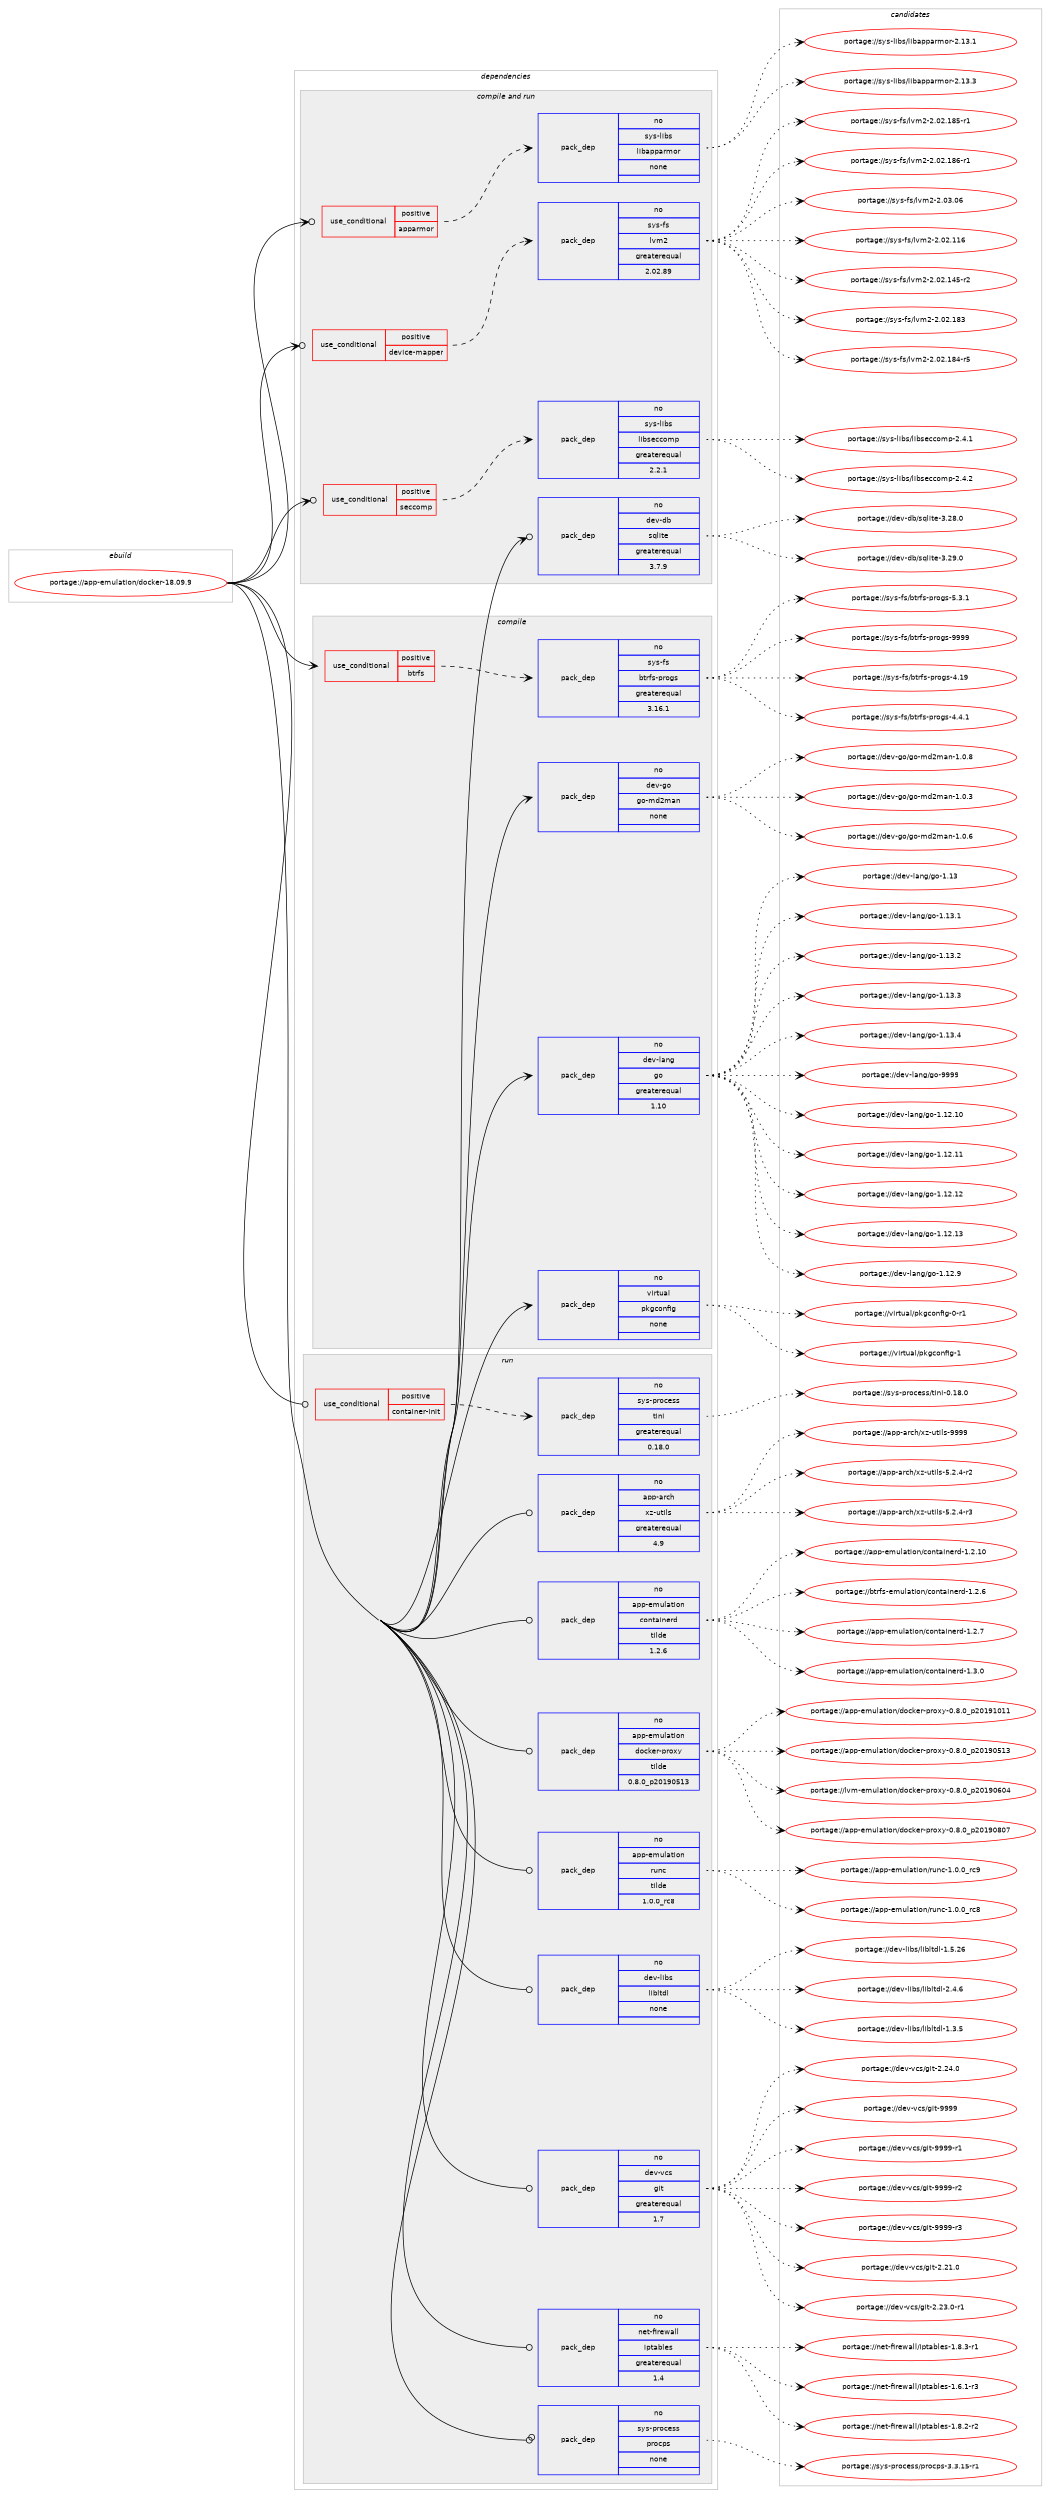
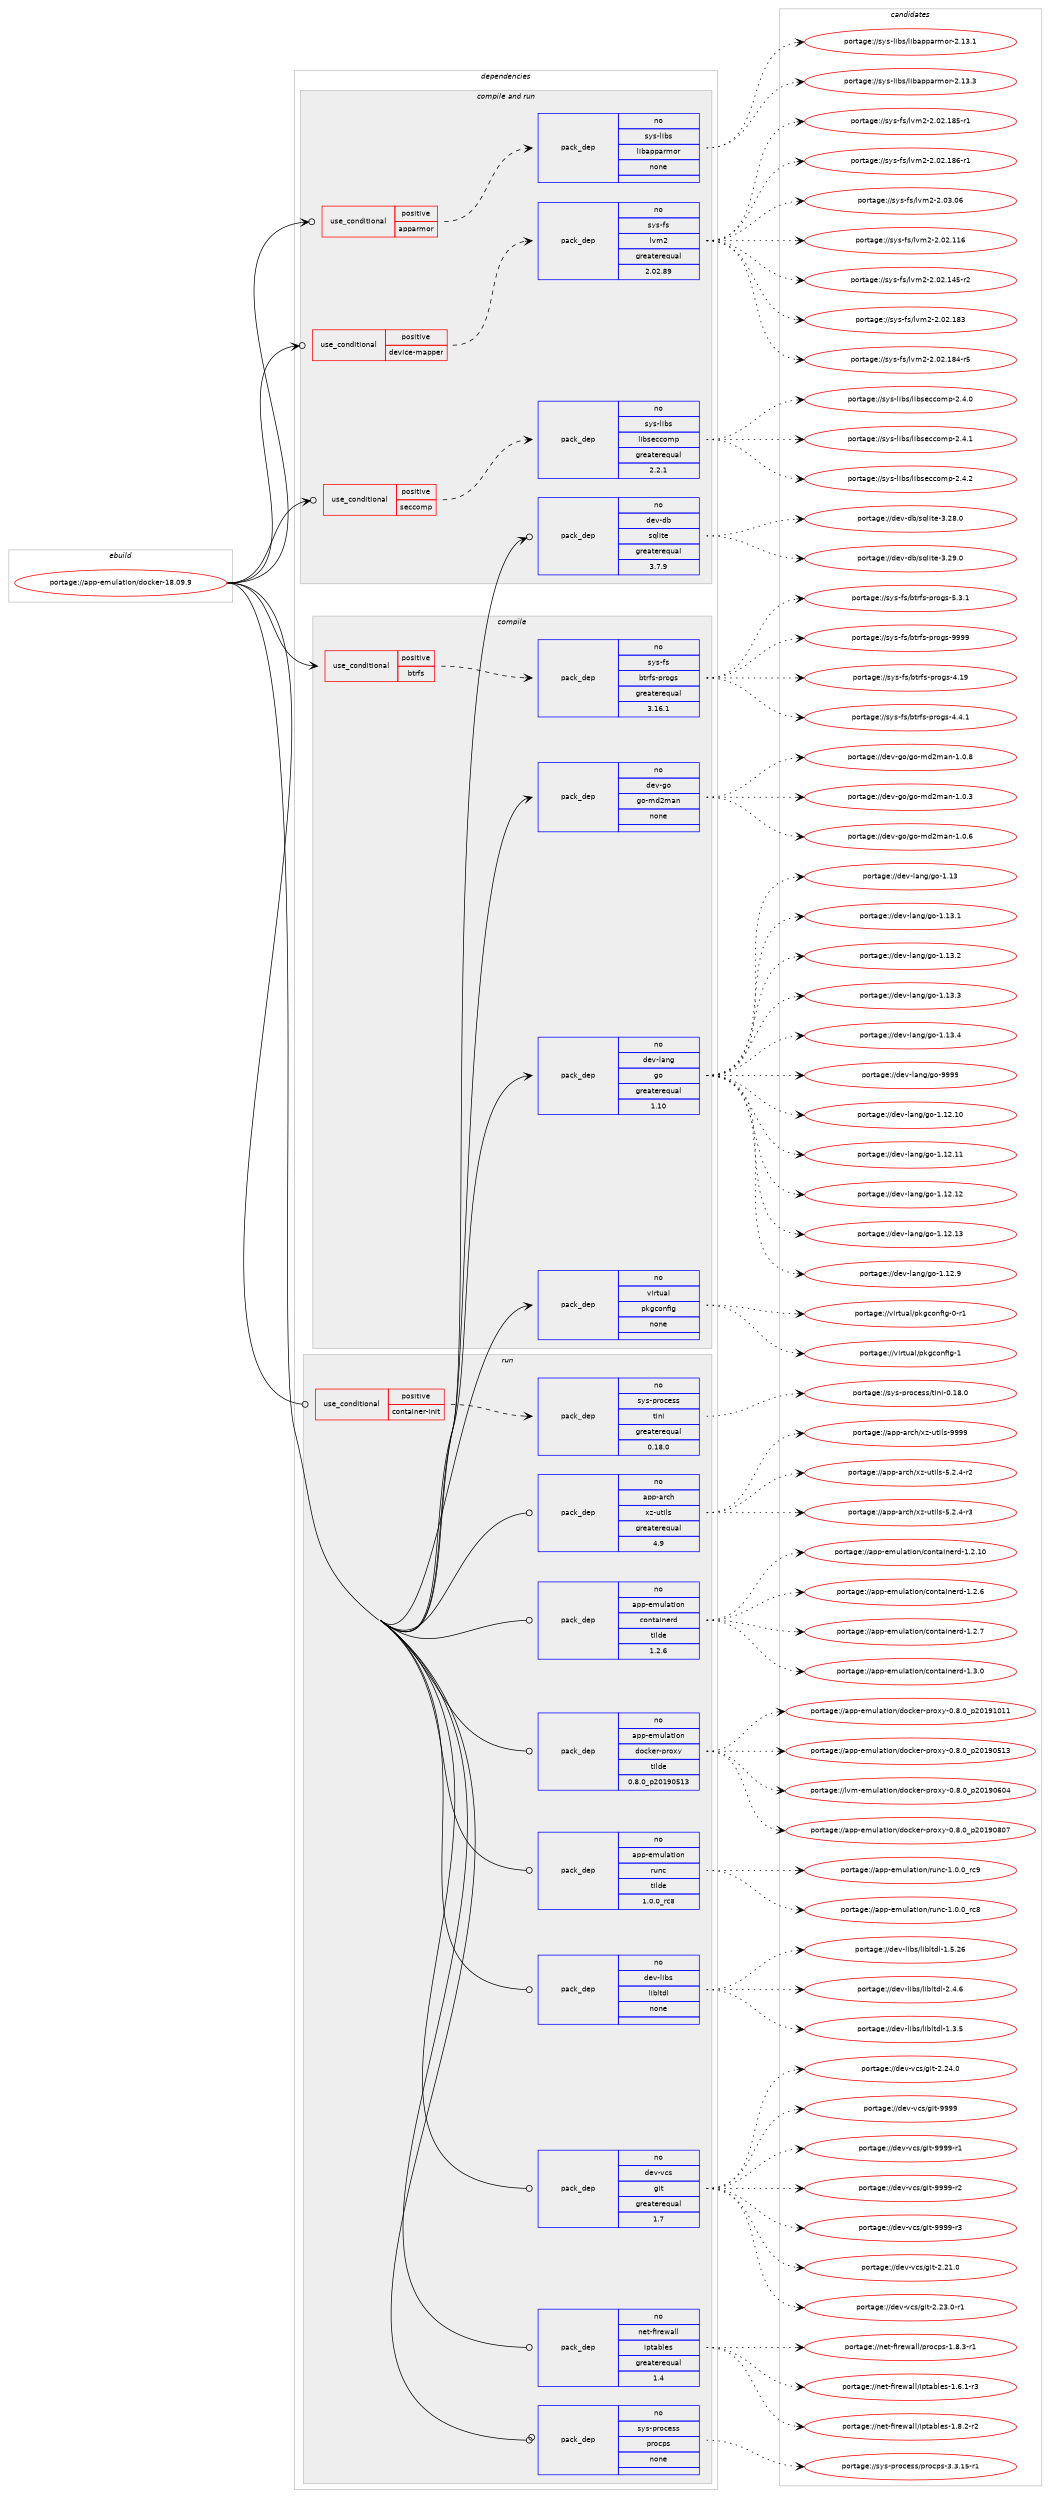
node "portage://sys-libs/libseccomp-2.4.0": added
node "portage://btrfs-emulation/containerd-1.2.6": label "portage://btrfs-emulation/containerd-1.2.6" -> "portage://app-emulation/containerd-1.2.6"
node "portage://net-firewall/iptables-1.8.3-r1": label "portage://net-firewall/iptables-1.8.3-r1" -> "portage://net-firewall/procps-1.8.3-r1"
